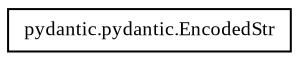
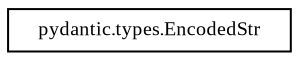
node "pydantic.pydantic.EncodedStr": label "pydantic.pydantic.EncodedStr" -> "pydantic.types.EncodedStr"
